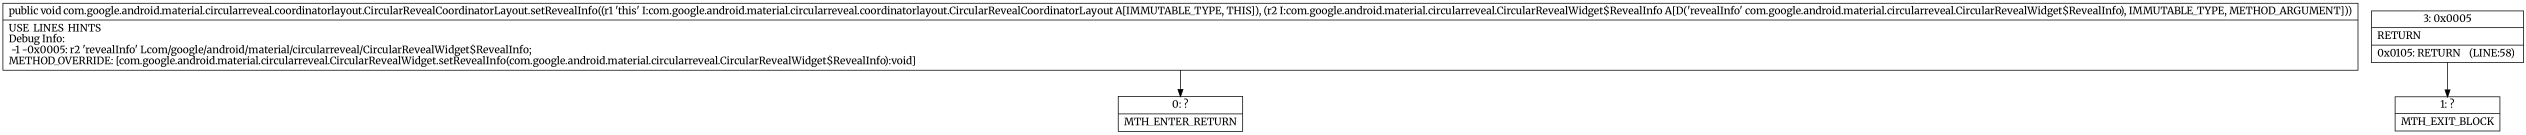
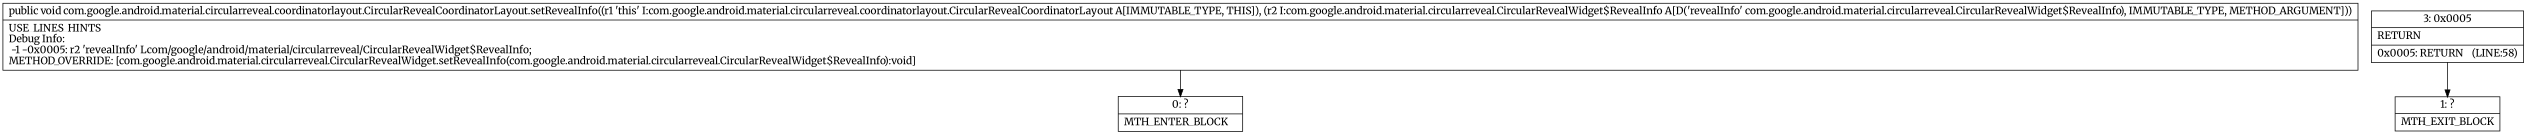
node "3: 0x0005": text "0x0105: RETURN    (LINE:58)" -> "0x0005: RETURN    (LINE:58)"
node "0: ?": text "MTH_ENTER_RETURN" -> "MTH_ENTER_BLOCK"
